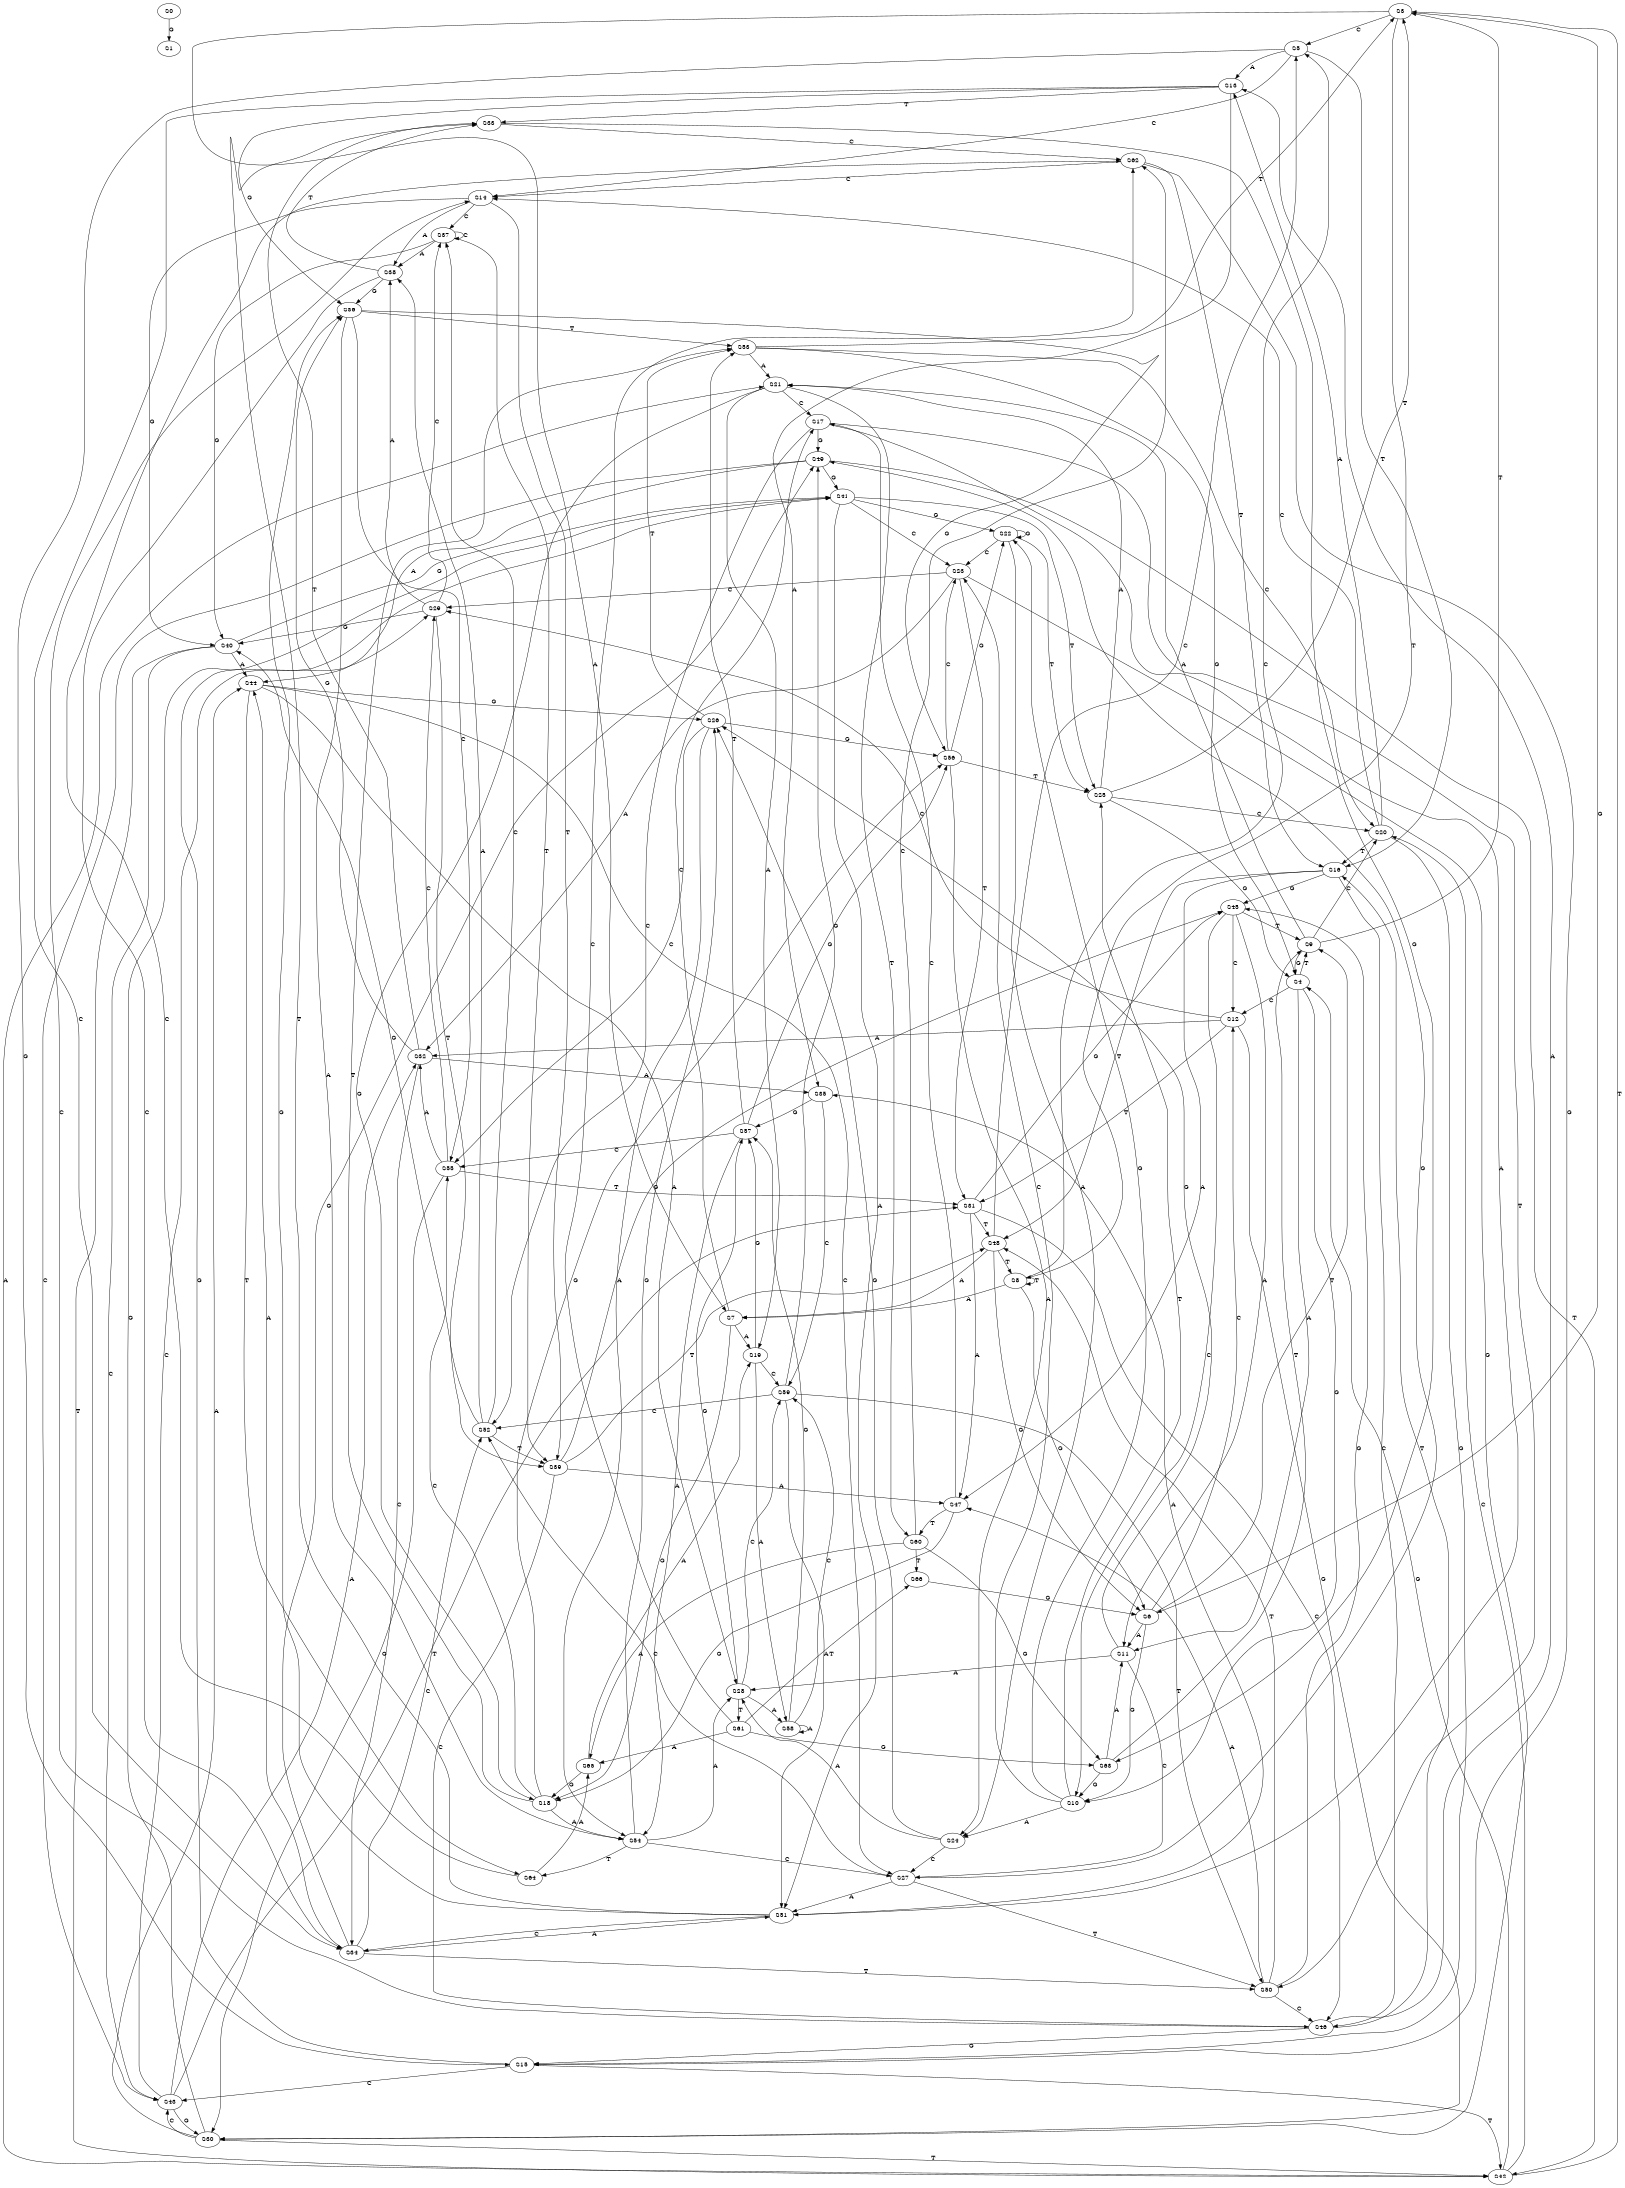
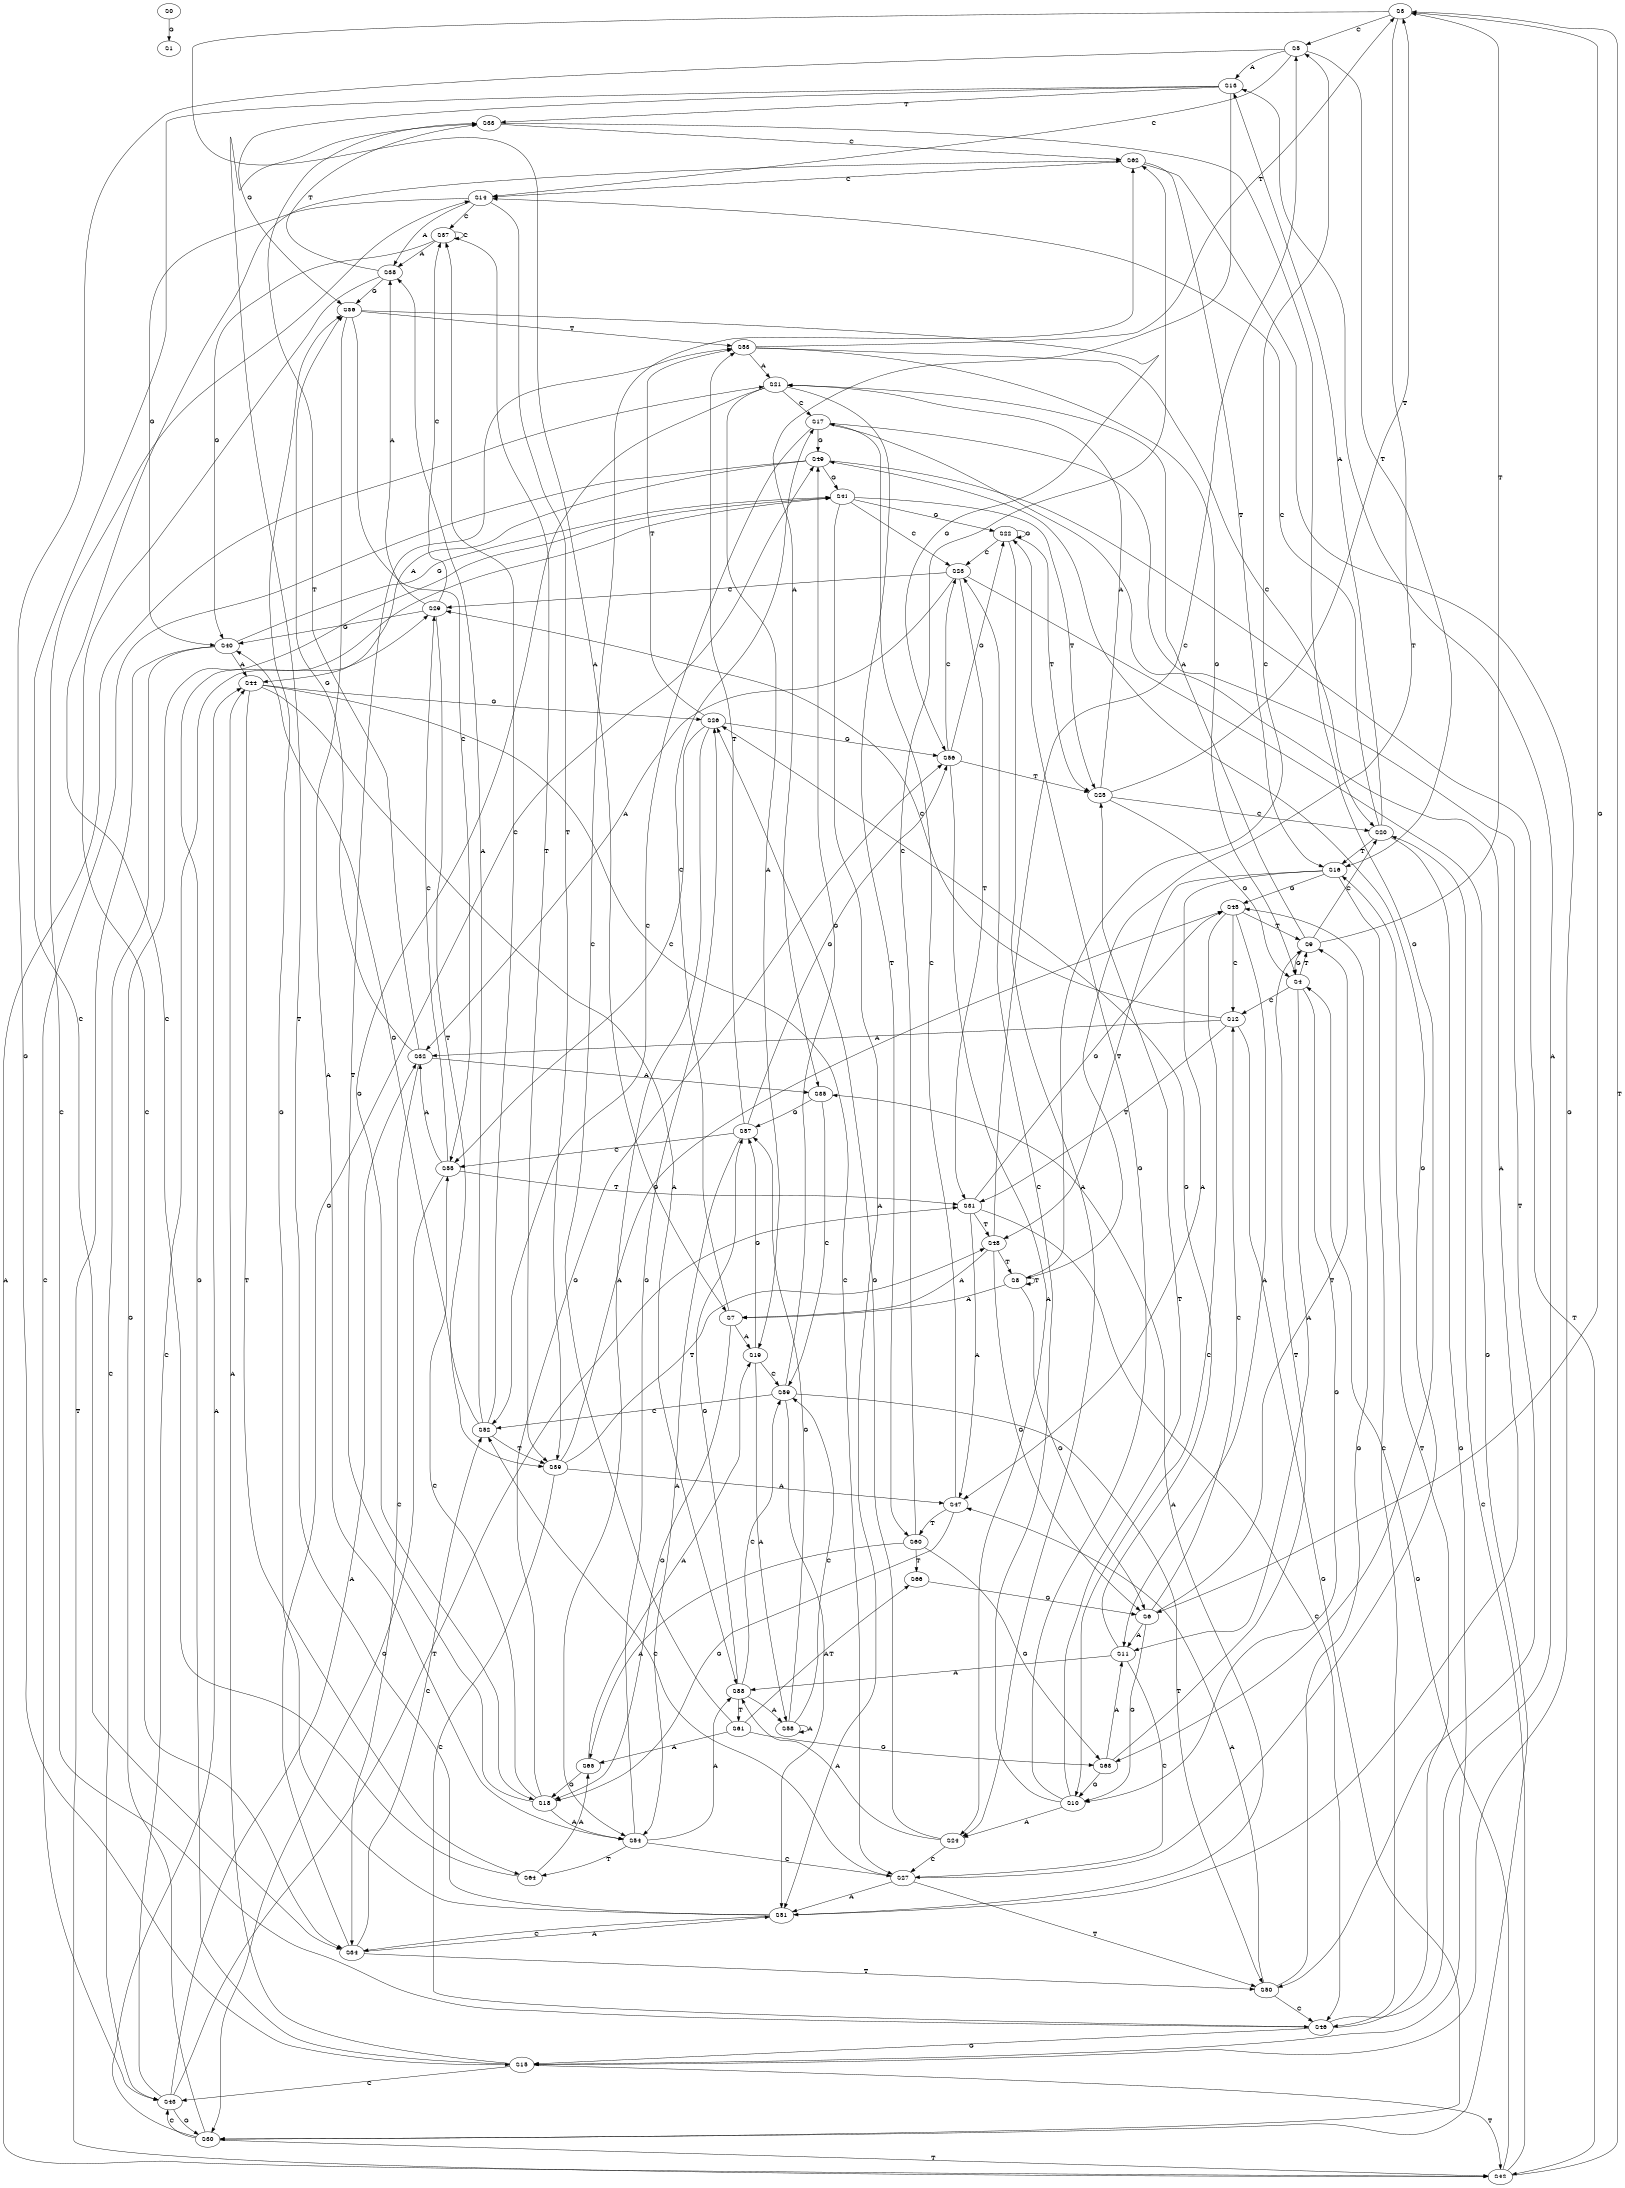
edge "S34" -> "S44": now "S15" -> "S44"
edge "S50" -> "S48": removed, label "T"
node "S28": label "S28" -> "S88"
